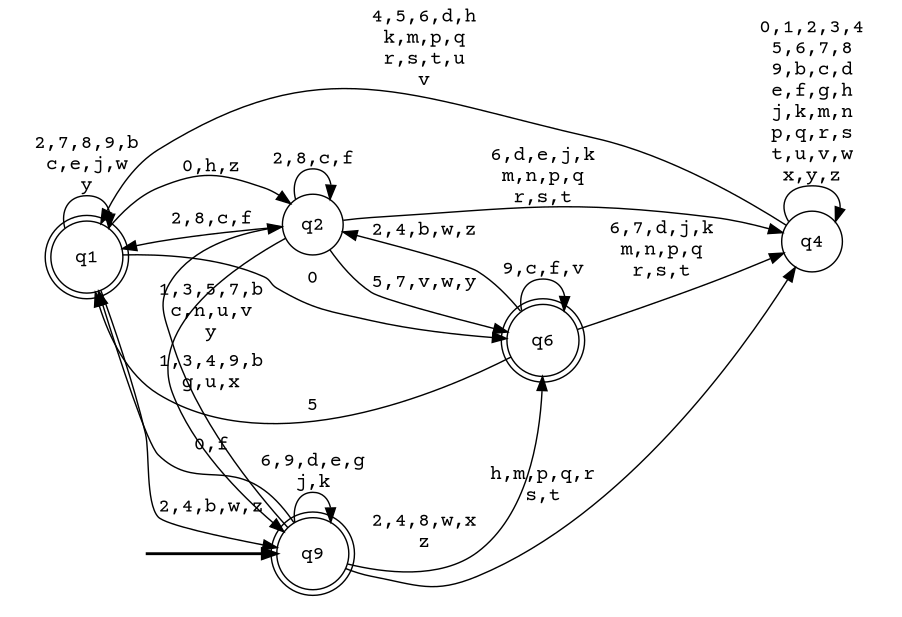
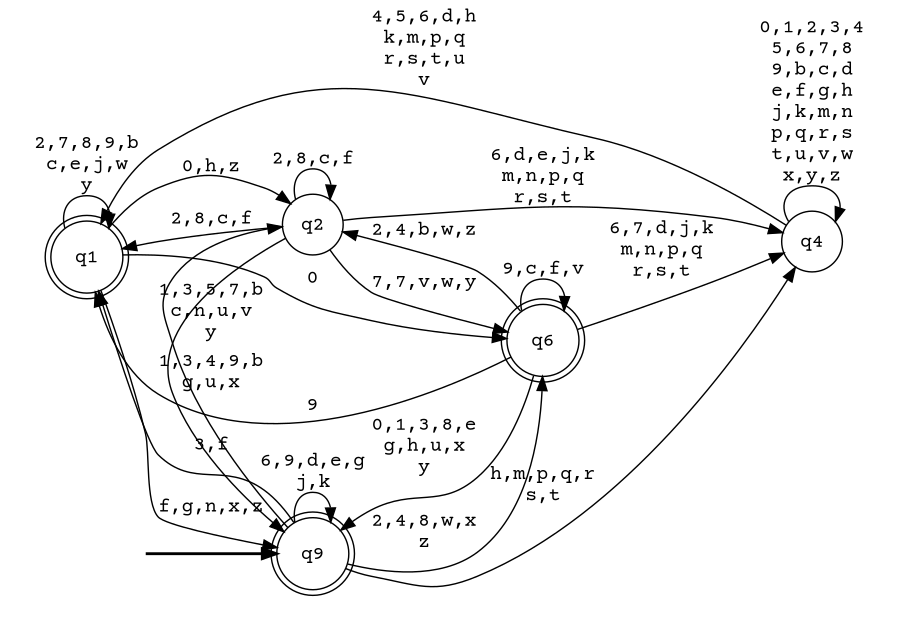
edge "q2" -> "q6": label "5,7,v,w,y" -> "7,7,v,w,y"
edge "q6" -> "q1": label "5" -> "9"
edge "q9" -> "q1": label "0,f" -> "3,f"
edge "q6" -> "q9": added, label "0,1,3,8,e g,h,u,x y"
edge "q1" -> "q9": label "2,4,b,w,z" -> "f,g,n,x,z"
